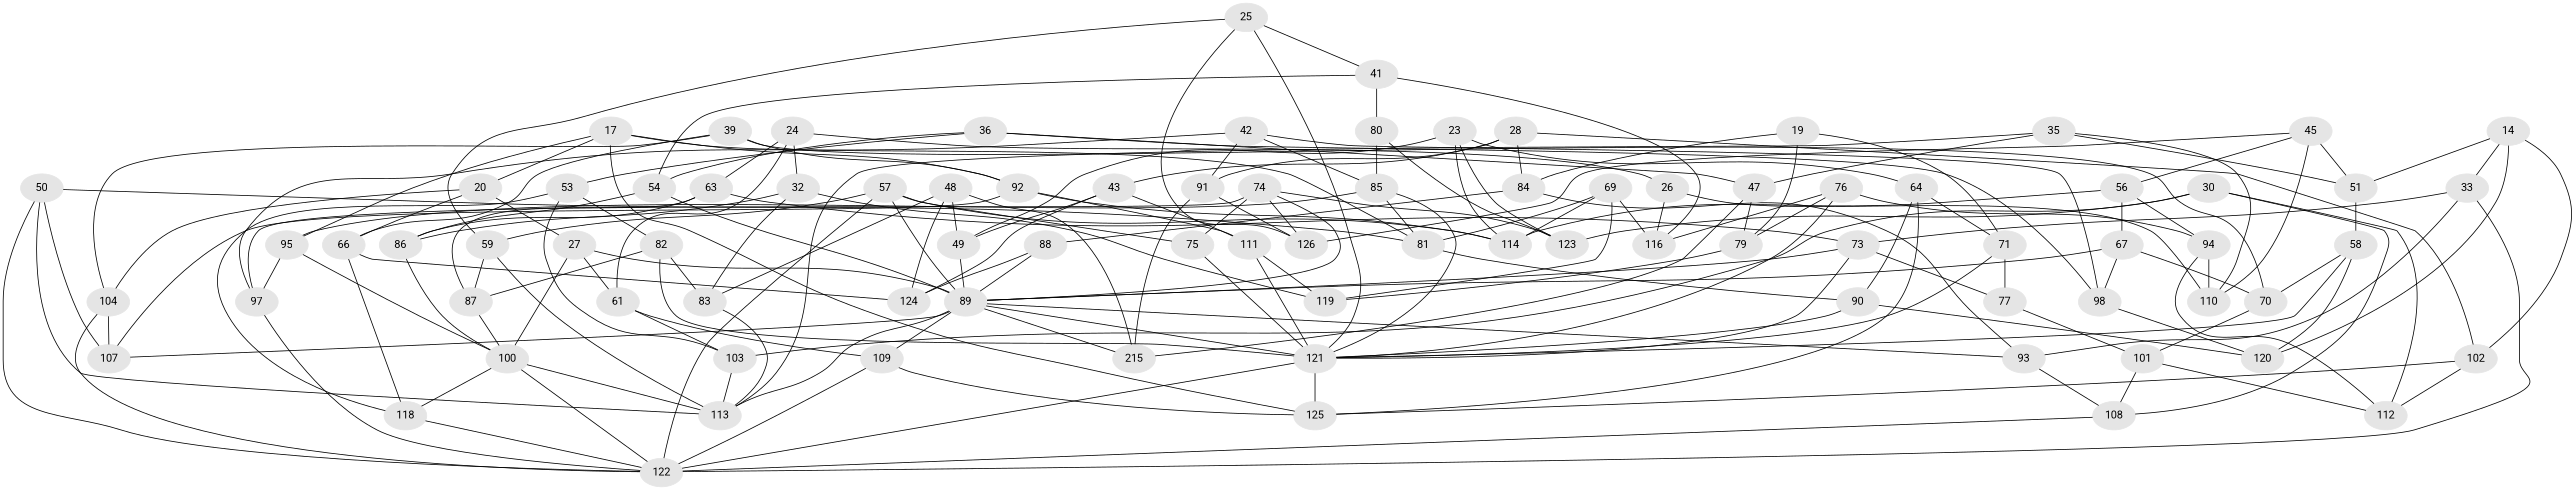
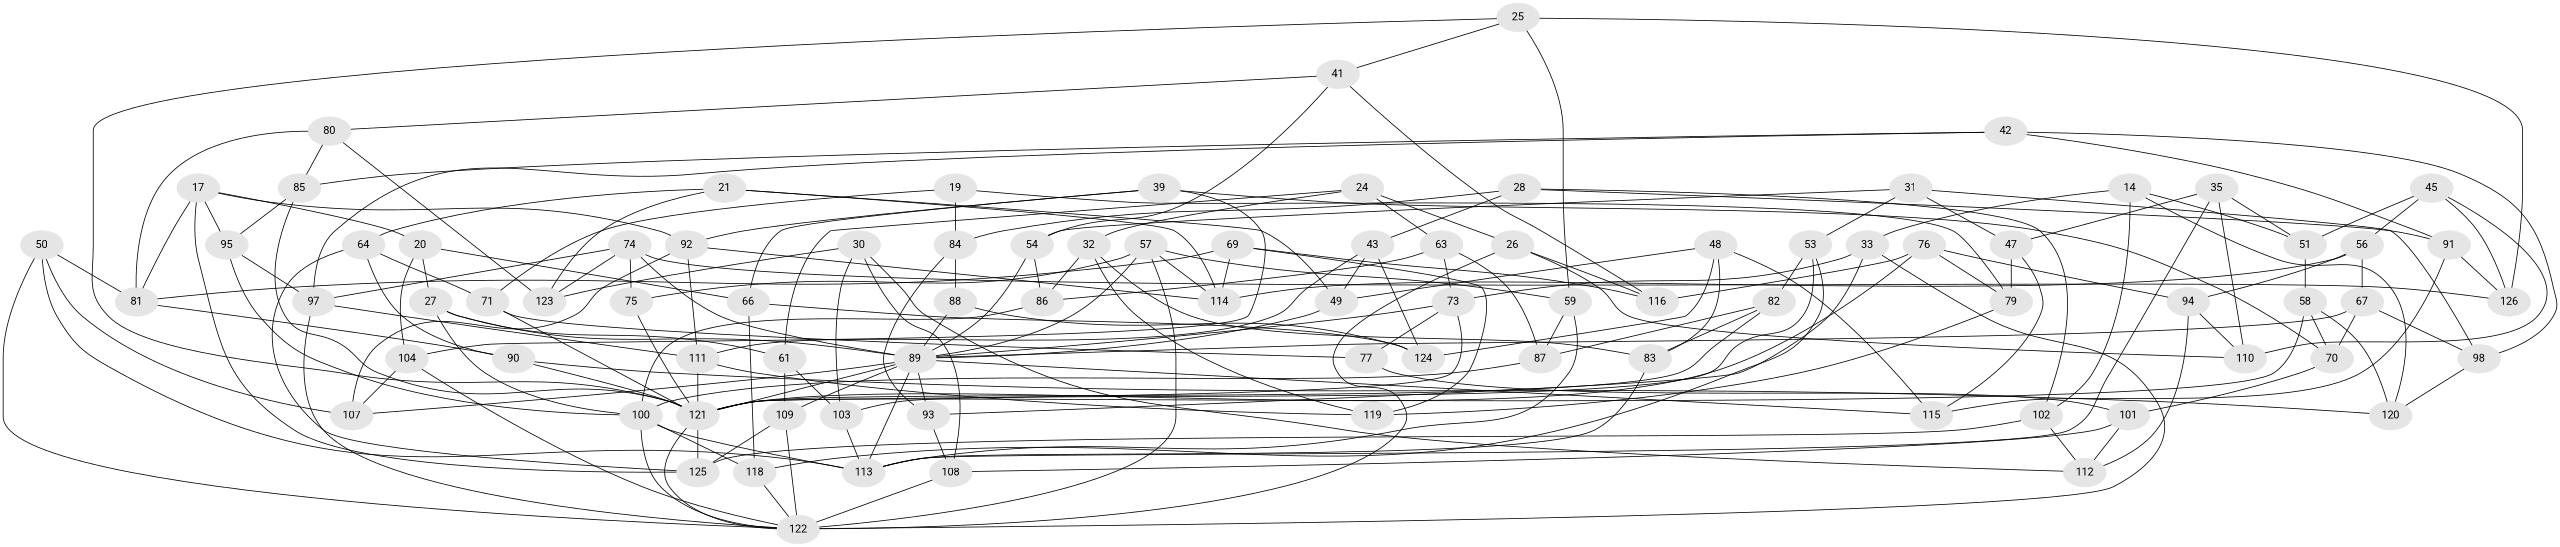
node "36": label "36" -> "31"
node "23": label "23" -> "21"
edge "85" -- "81": now "80" -- "81"
edge "97" -- "111": added
node "215": label "215" -> "115"
edge "26" -- "122": added
